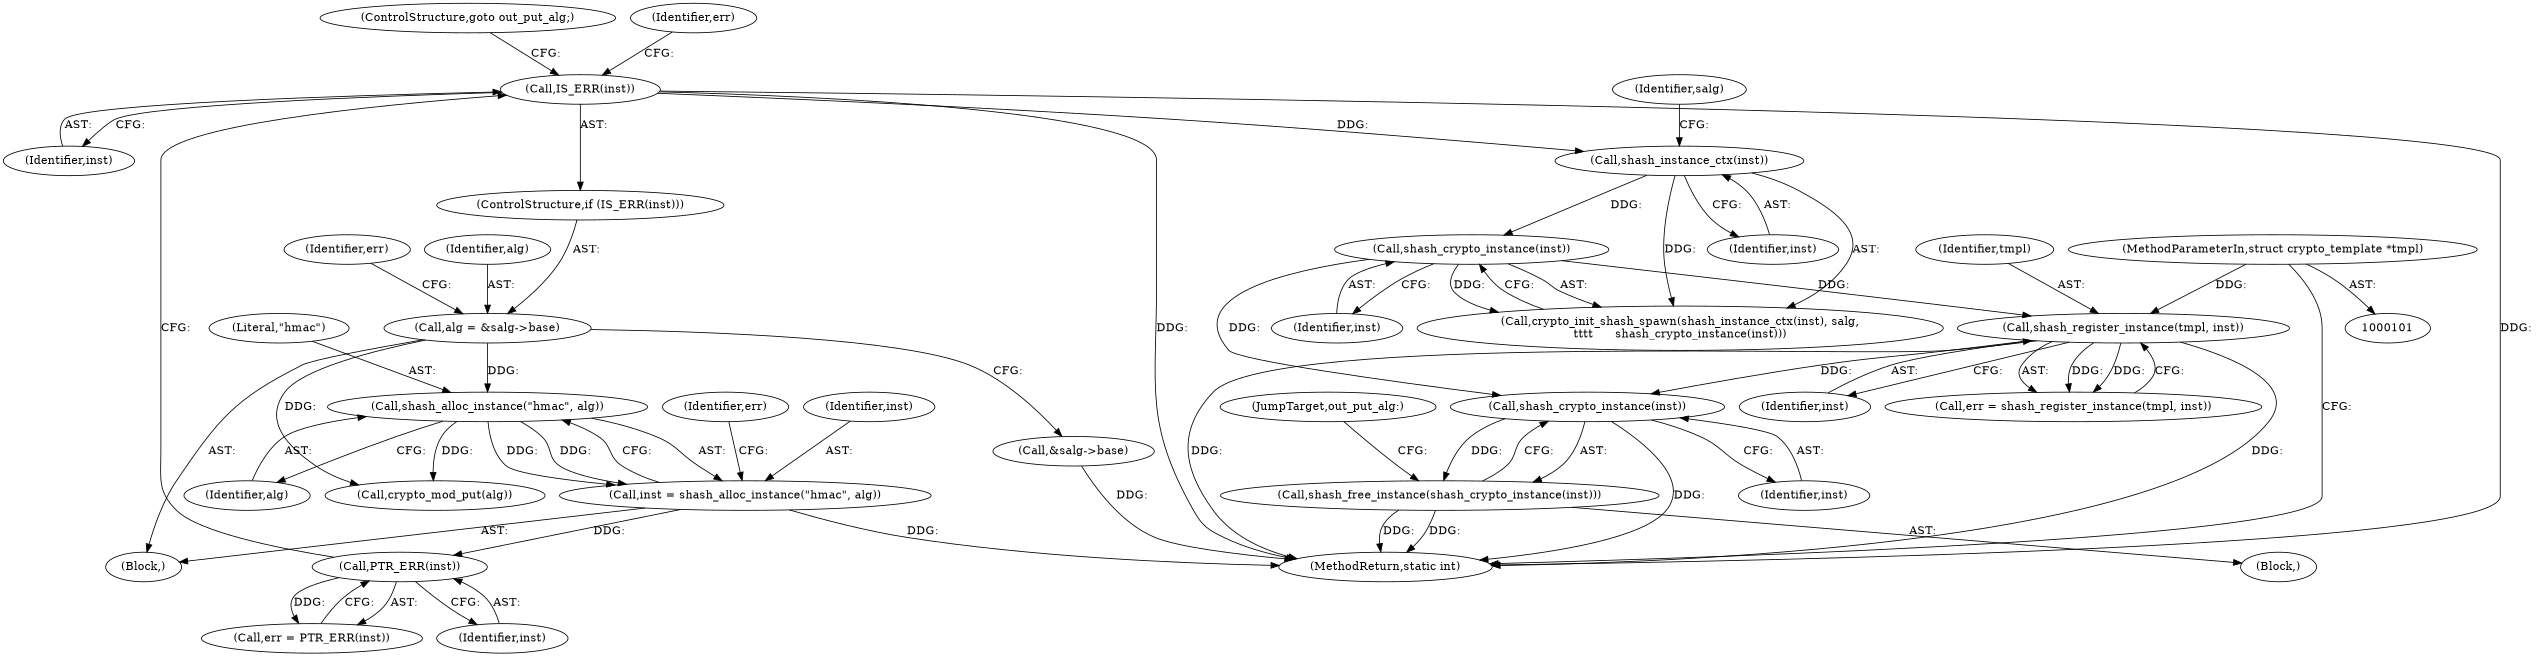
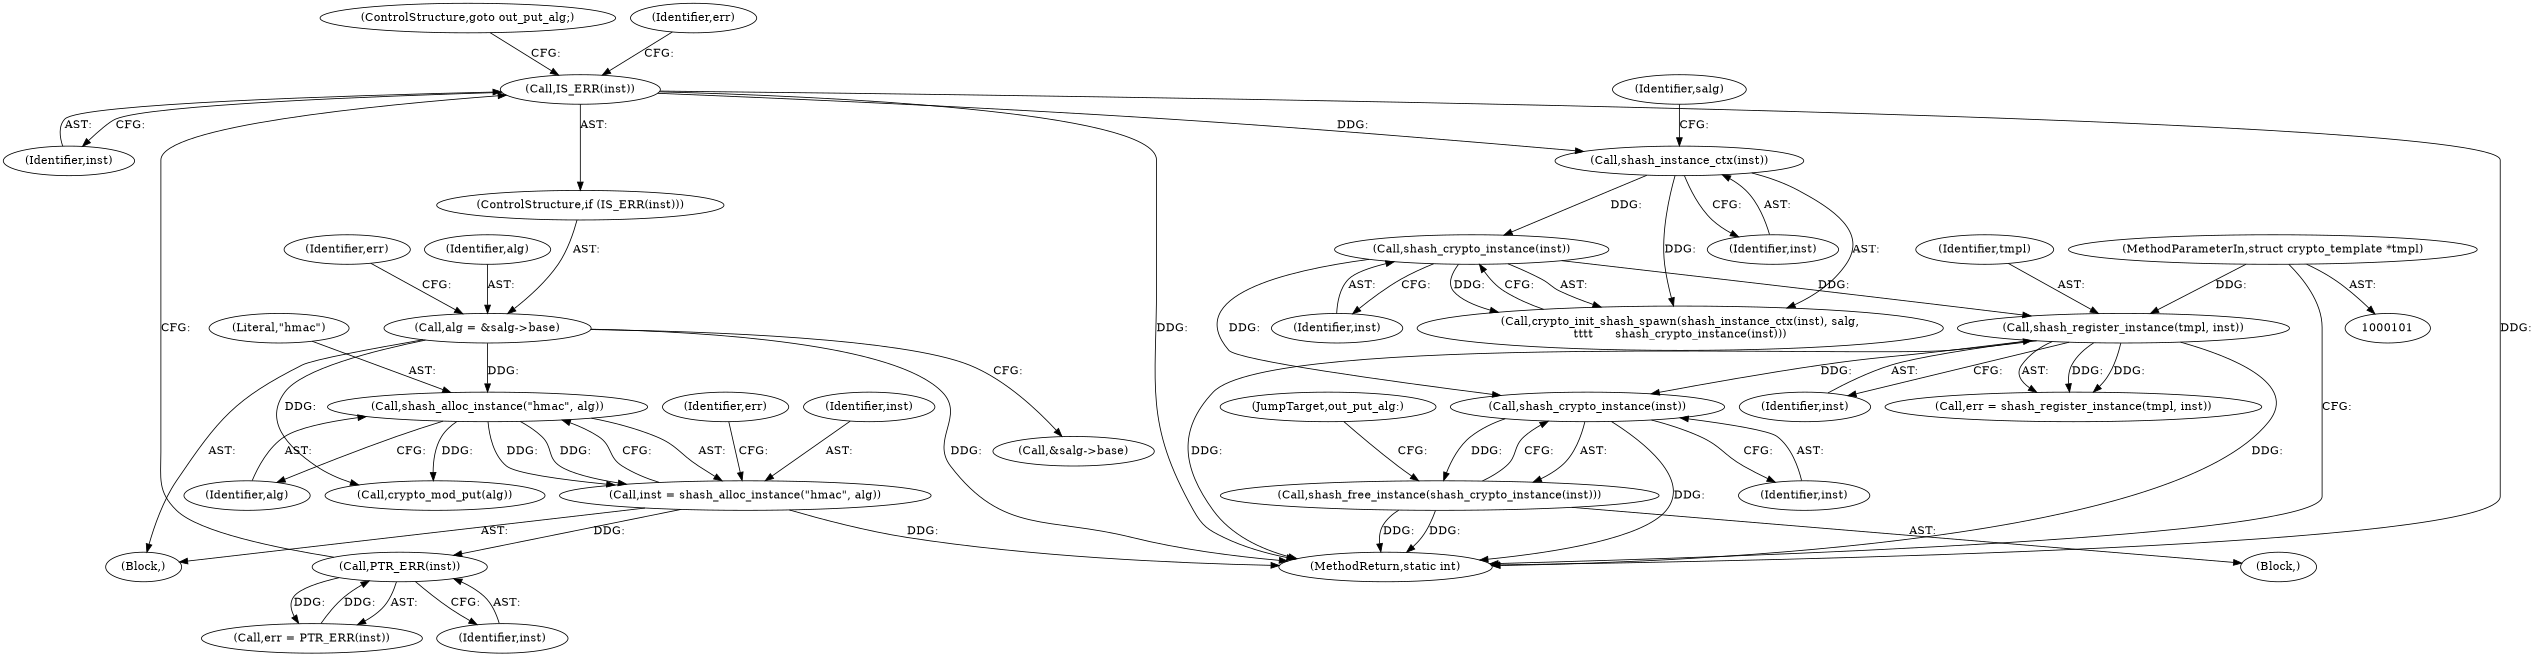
edge "(Call,err = shash_register_instance(tmpl, inst))" -> "(Call,shash_register_instance(tmpl, inst))": removed, label "CFG:"
edge "(Call,&salg->base)" -> "(MethodReturn,static int)": now "(Call,alg = &salg->base)" -> "(MethodReturn,static int)"
edge "(Call,err = PTR_ERR(inst))" -> "(Call,PTR_ERR(inst))": label "CFG: " -> "DDG: "
